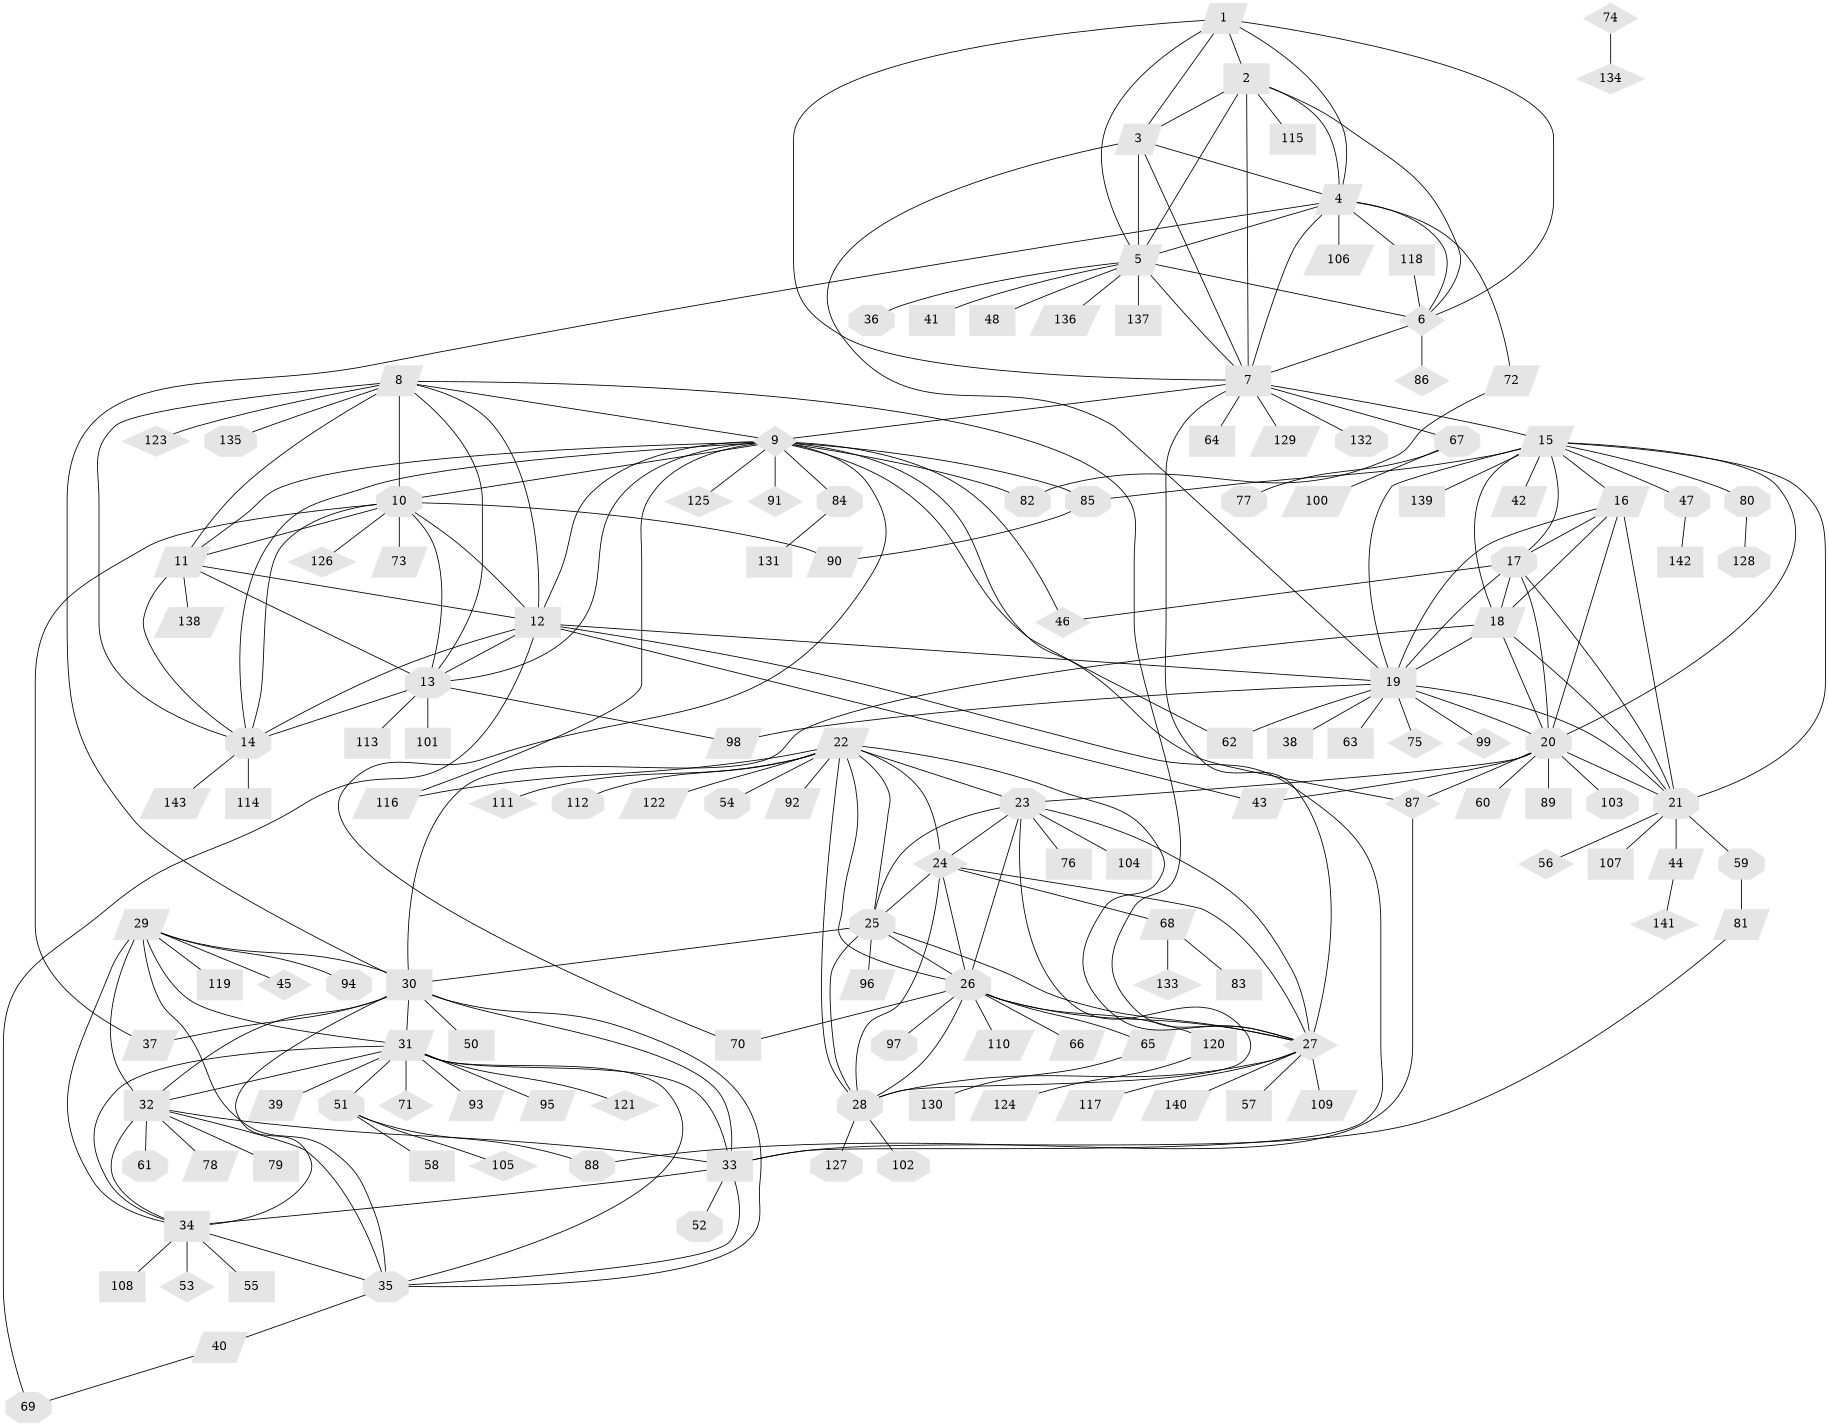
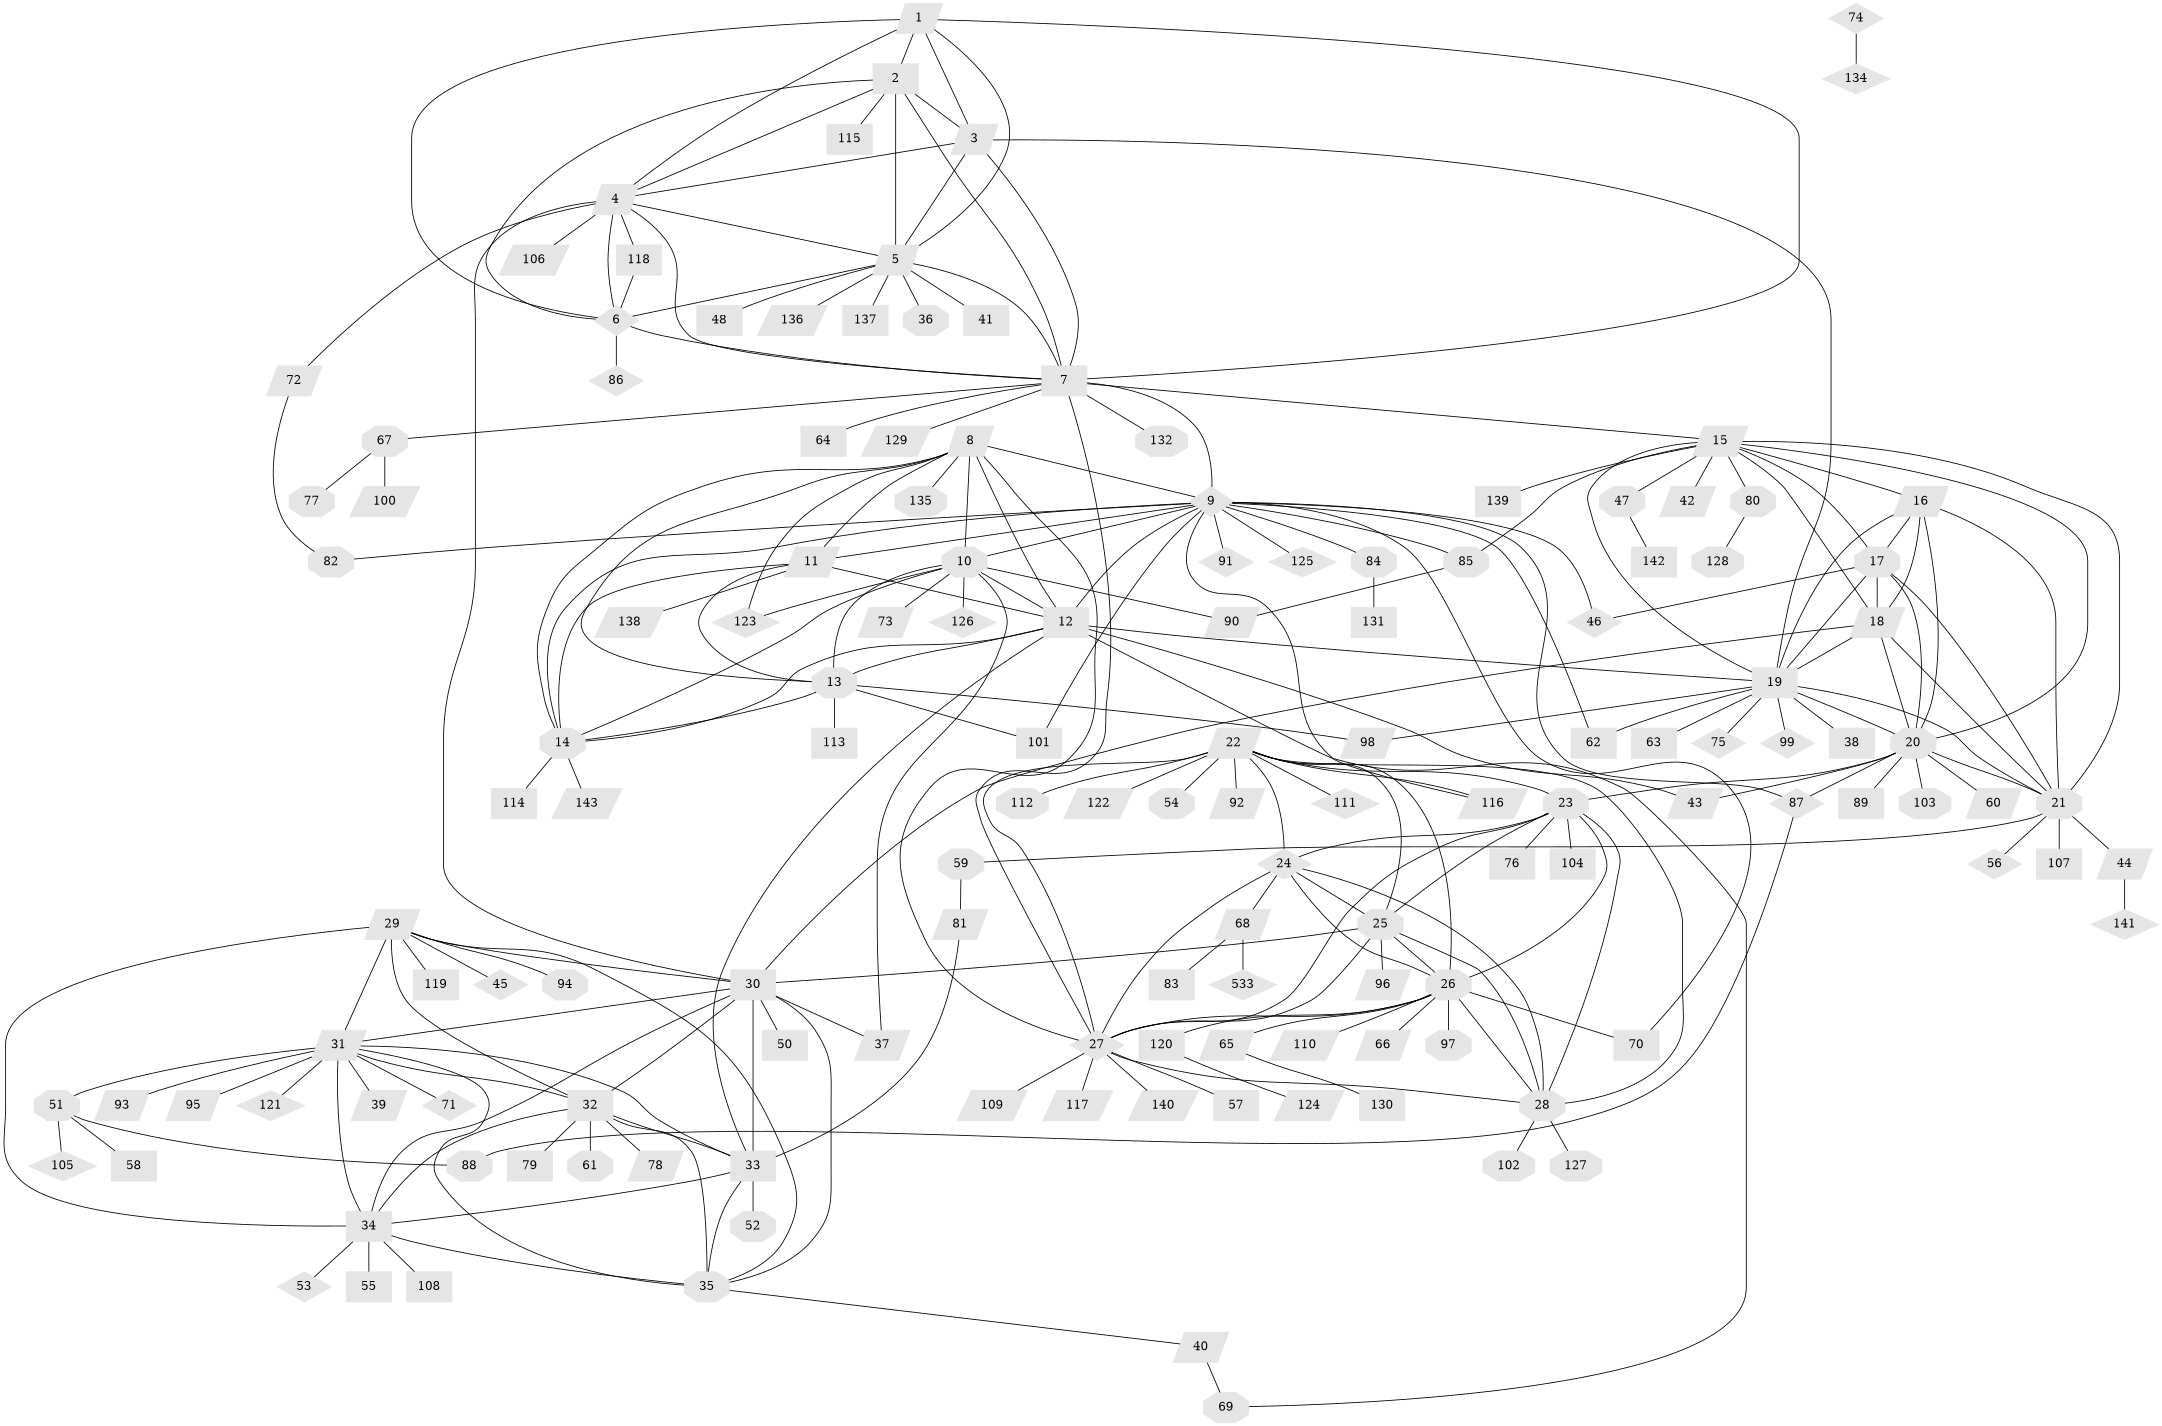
edge "10" -- "11": now "10" -- "123"
edge "9" -- "13": now "9" -- "101"
node "133": label "133" -> "533"
